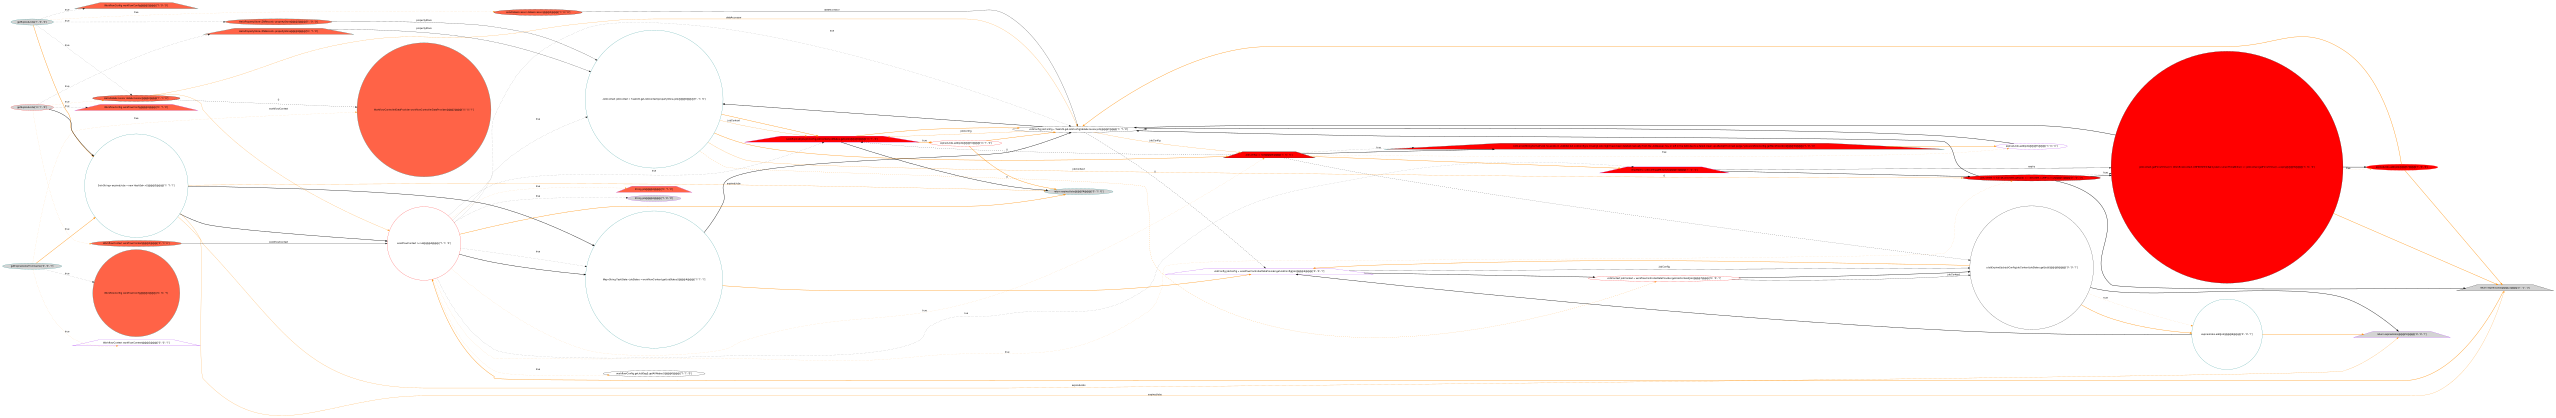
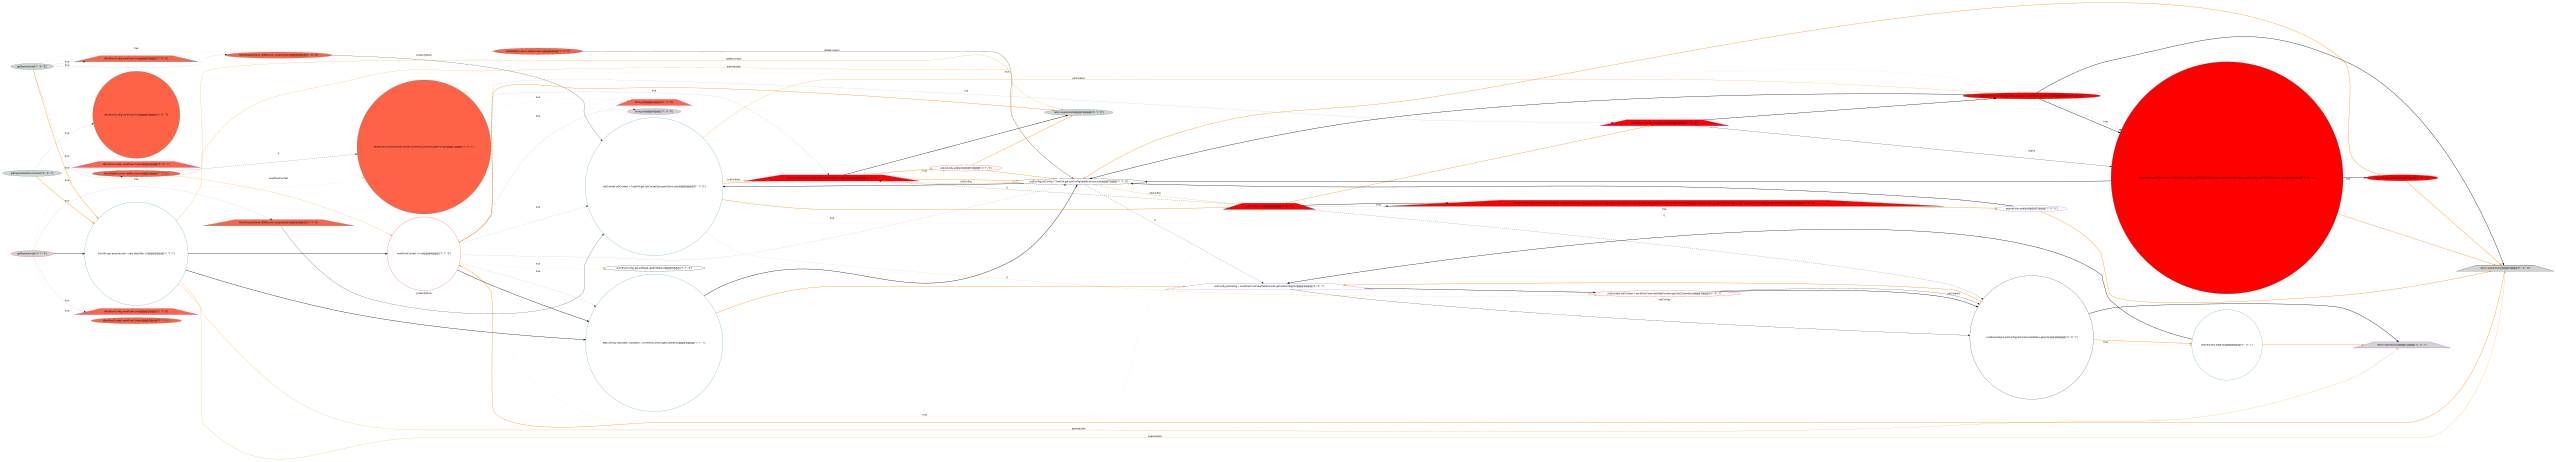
edge "WorkflowContext workflowContext@@@2@@@['0', '1', '0']" -> "workflowContext != null@@@4@@@['1', '1', '0']": removed, label "workflowContext"
edge "expiredJobs.add(job)@@@11@@@['1', '0', '0']" -> "return expiredJobs@@@22@@@['1', '0', '0']": added
node "WorkflowContext workflowContext@@@2@@@['0', '0', '1']": fillcolor white -> tomato
